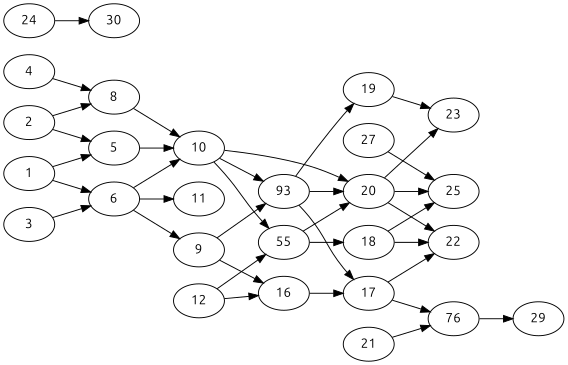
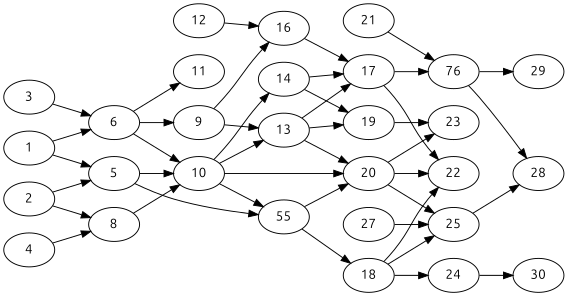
node "14": added
node "28": added
node "93": label "93" -> "13"
edge "18" -> "24": added
edge "12" -> "55": now "5" -> "55"
